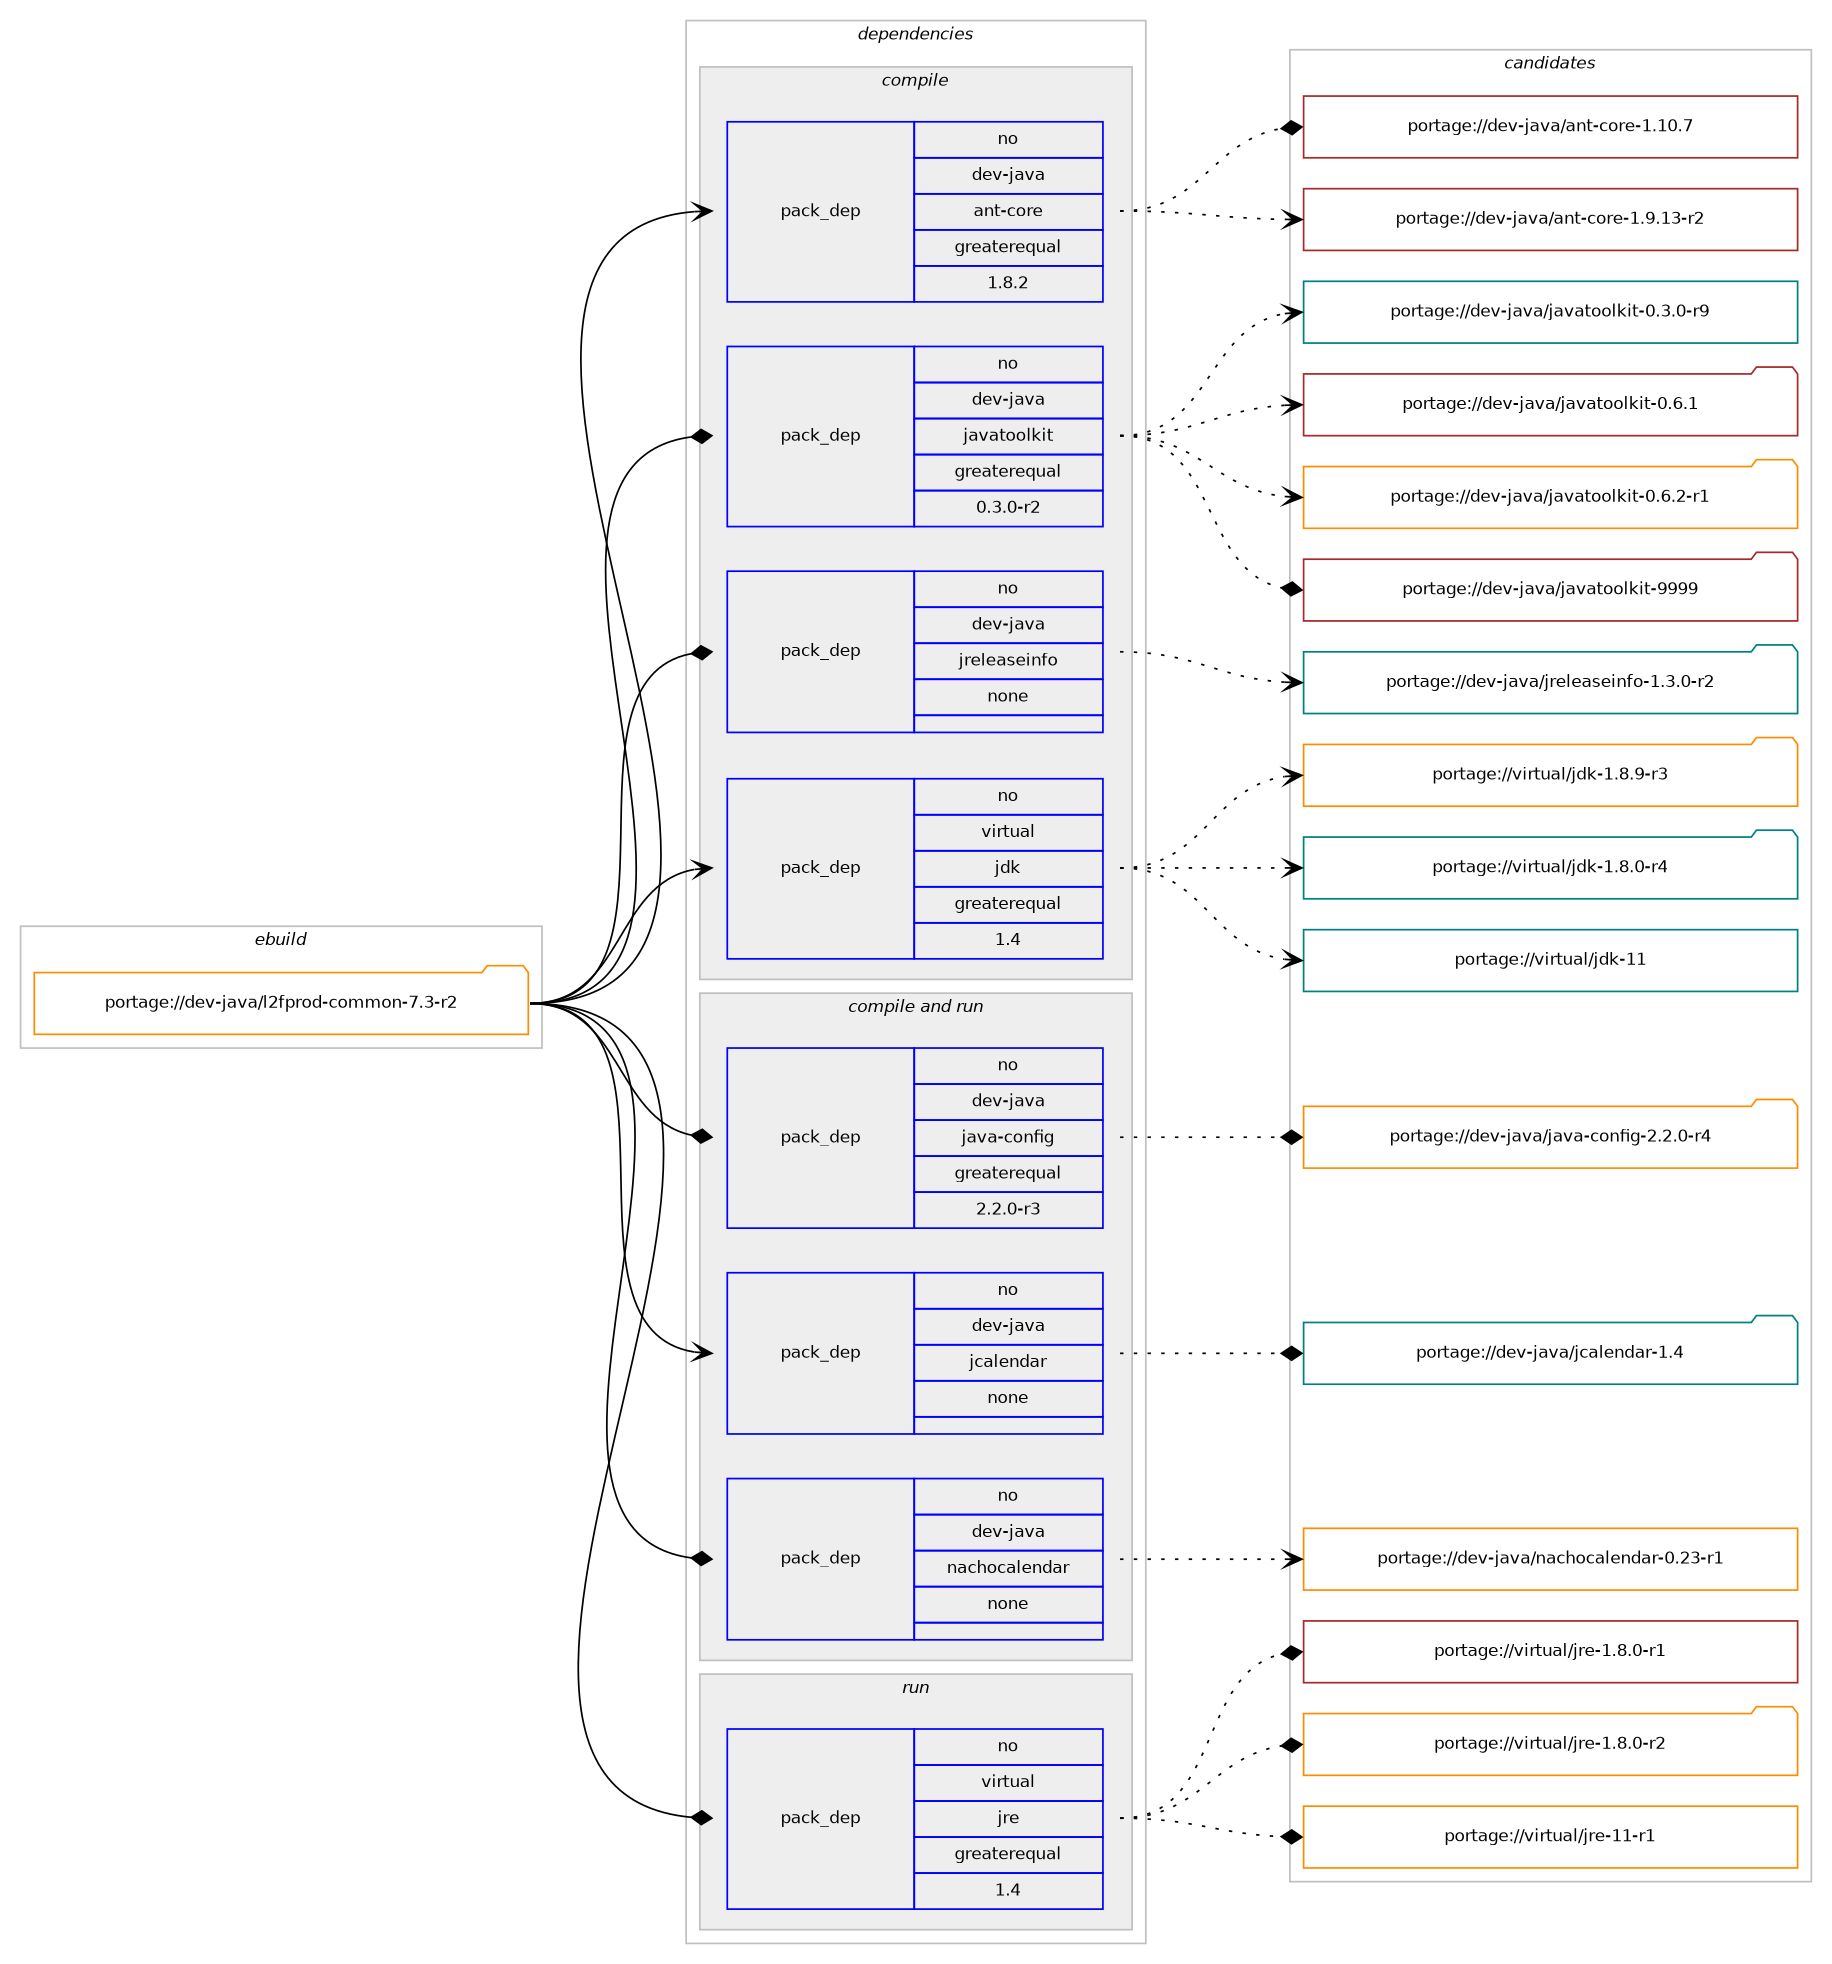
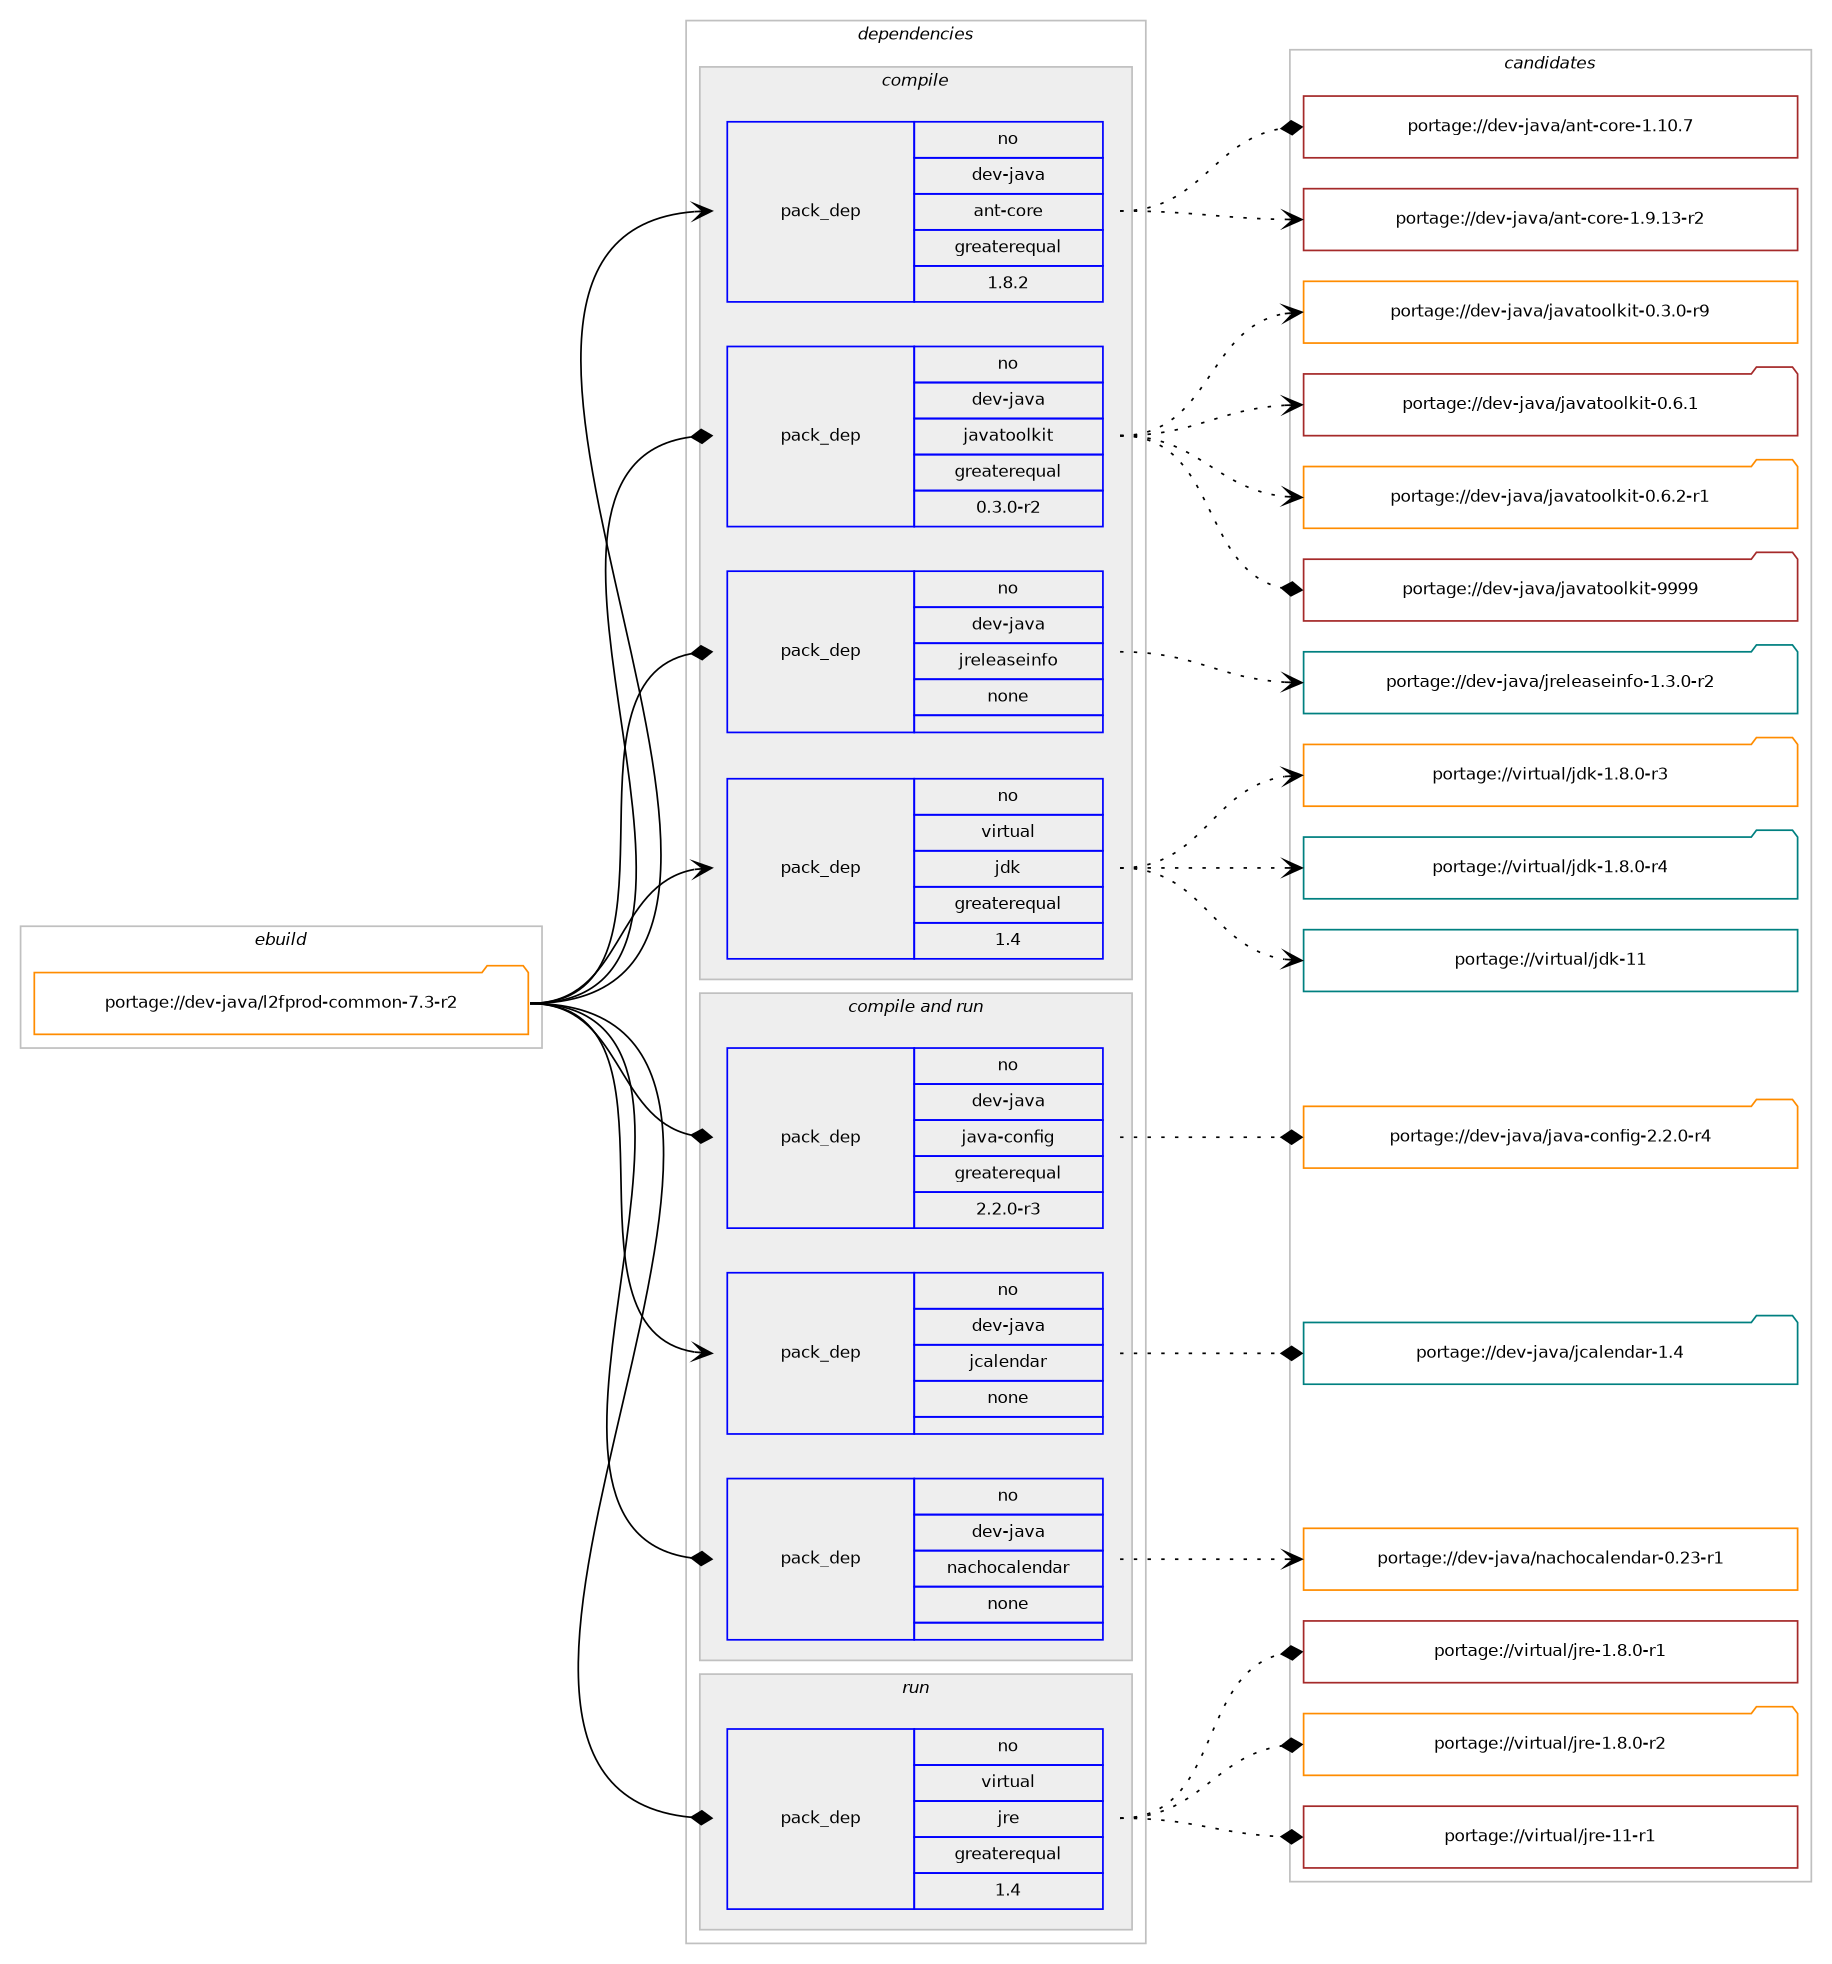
node "portage://dev-java/javatoolkit-0.3.0-r9": color teal -> darkorange
node "portage://virtual/jdk-1.8.9-r3": label "portage://virtual/jdk-1.8.9-r3" -> "portage://virtual/jdk-1.8.0-r3"
node "portage://virtual/jre-11-r1": color darkorange -> brown
